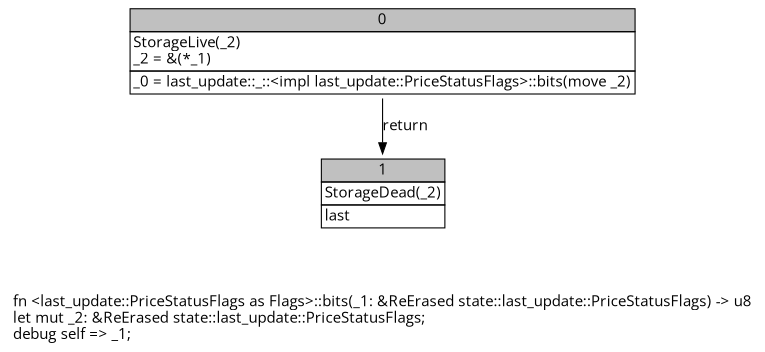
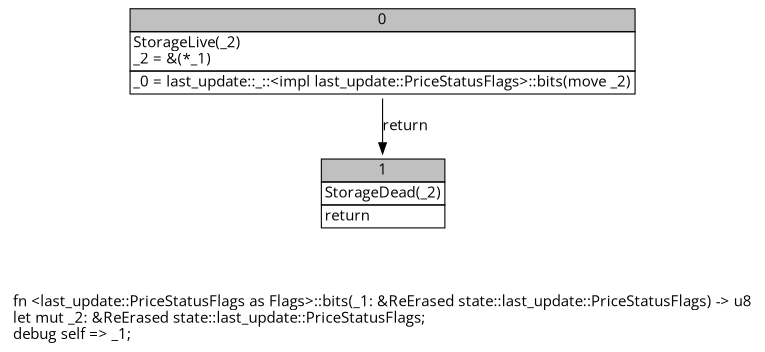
node "1": text "last" -> "return"
